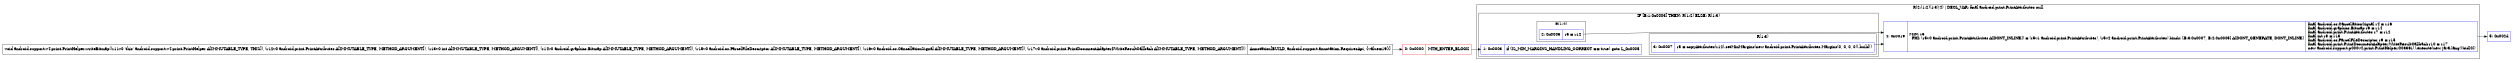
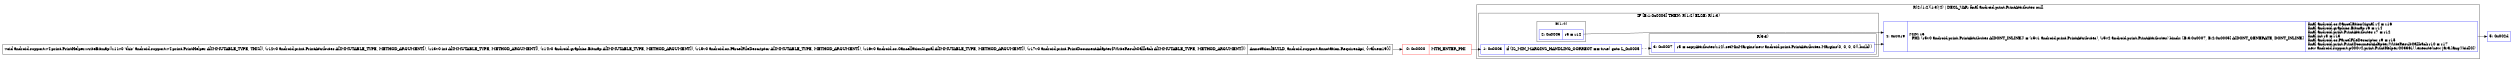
cluster "R(1:3)": label "R(1:3)" -> "R(9:3)"
edge "1: 0x0003" -> "3: 0x0007": added
node "0: 0x0000": text "MTH_ENTER_BLOCK" -> "MTH_ENTER_PHI"
